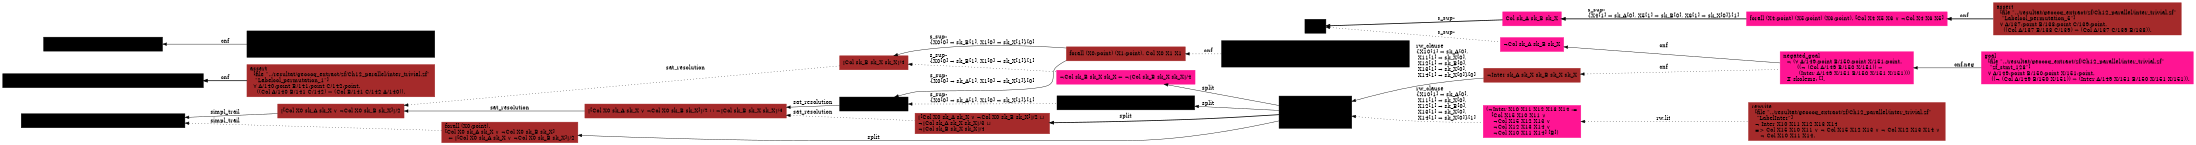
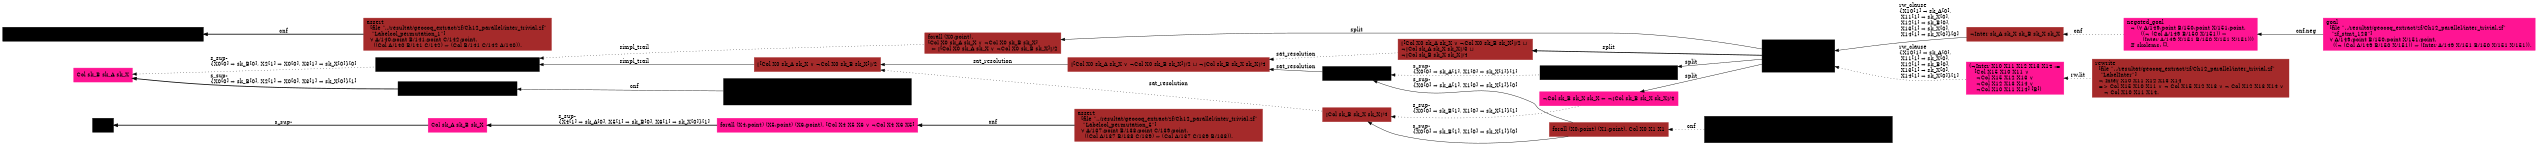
node "¬Col sk_A sk_B sk_X": removed
node "Col sk_B sk_A sk_X": added
